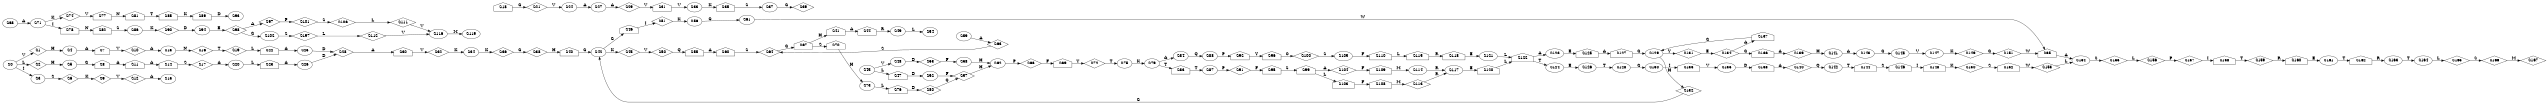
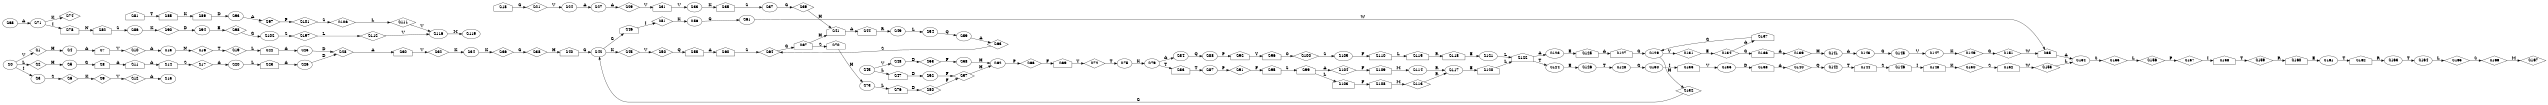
node "S77": removed
edge "S39" -> "S41": added, label "H"
edge "S98" -> "S97": now "S93" -> "S97"
edge "S54" -> "S59": added, label "Q"
edge "S80" -> "S57": label "G" -> "F"
